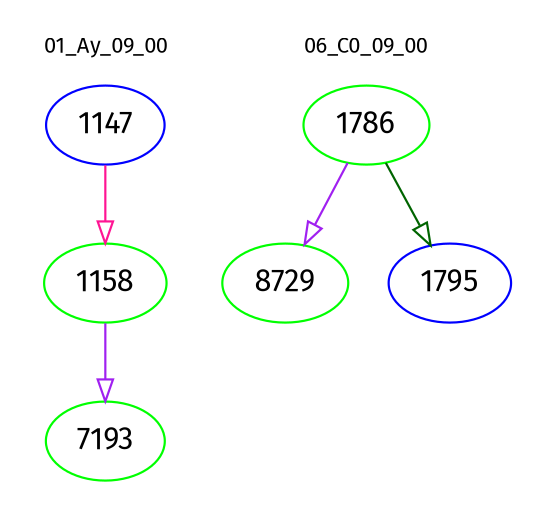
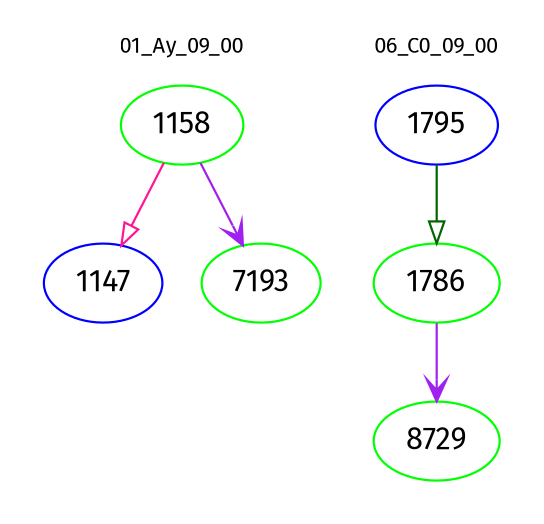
edge "1147" -> "1158": reversed
edge "1786" -> "8729": arrowhead onormal -> vee
edge "1786" -> "1795": reversed
edge "1158" -> "7193": arrowhead onormal -> vee
